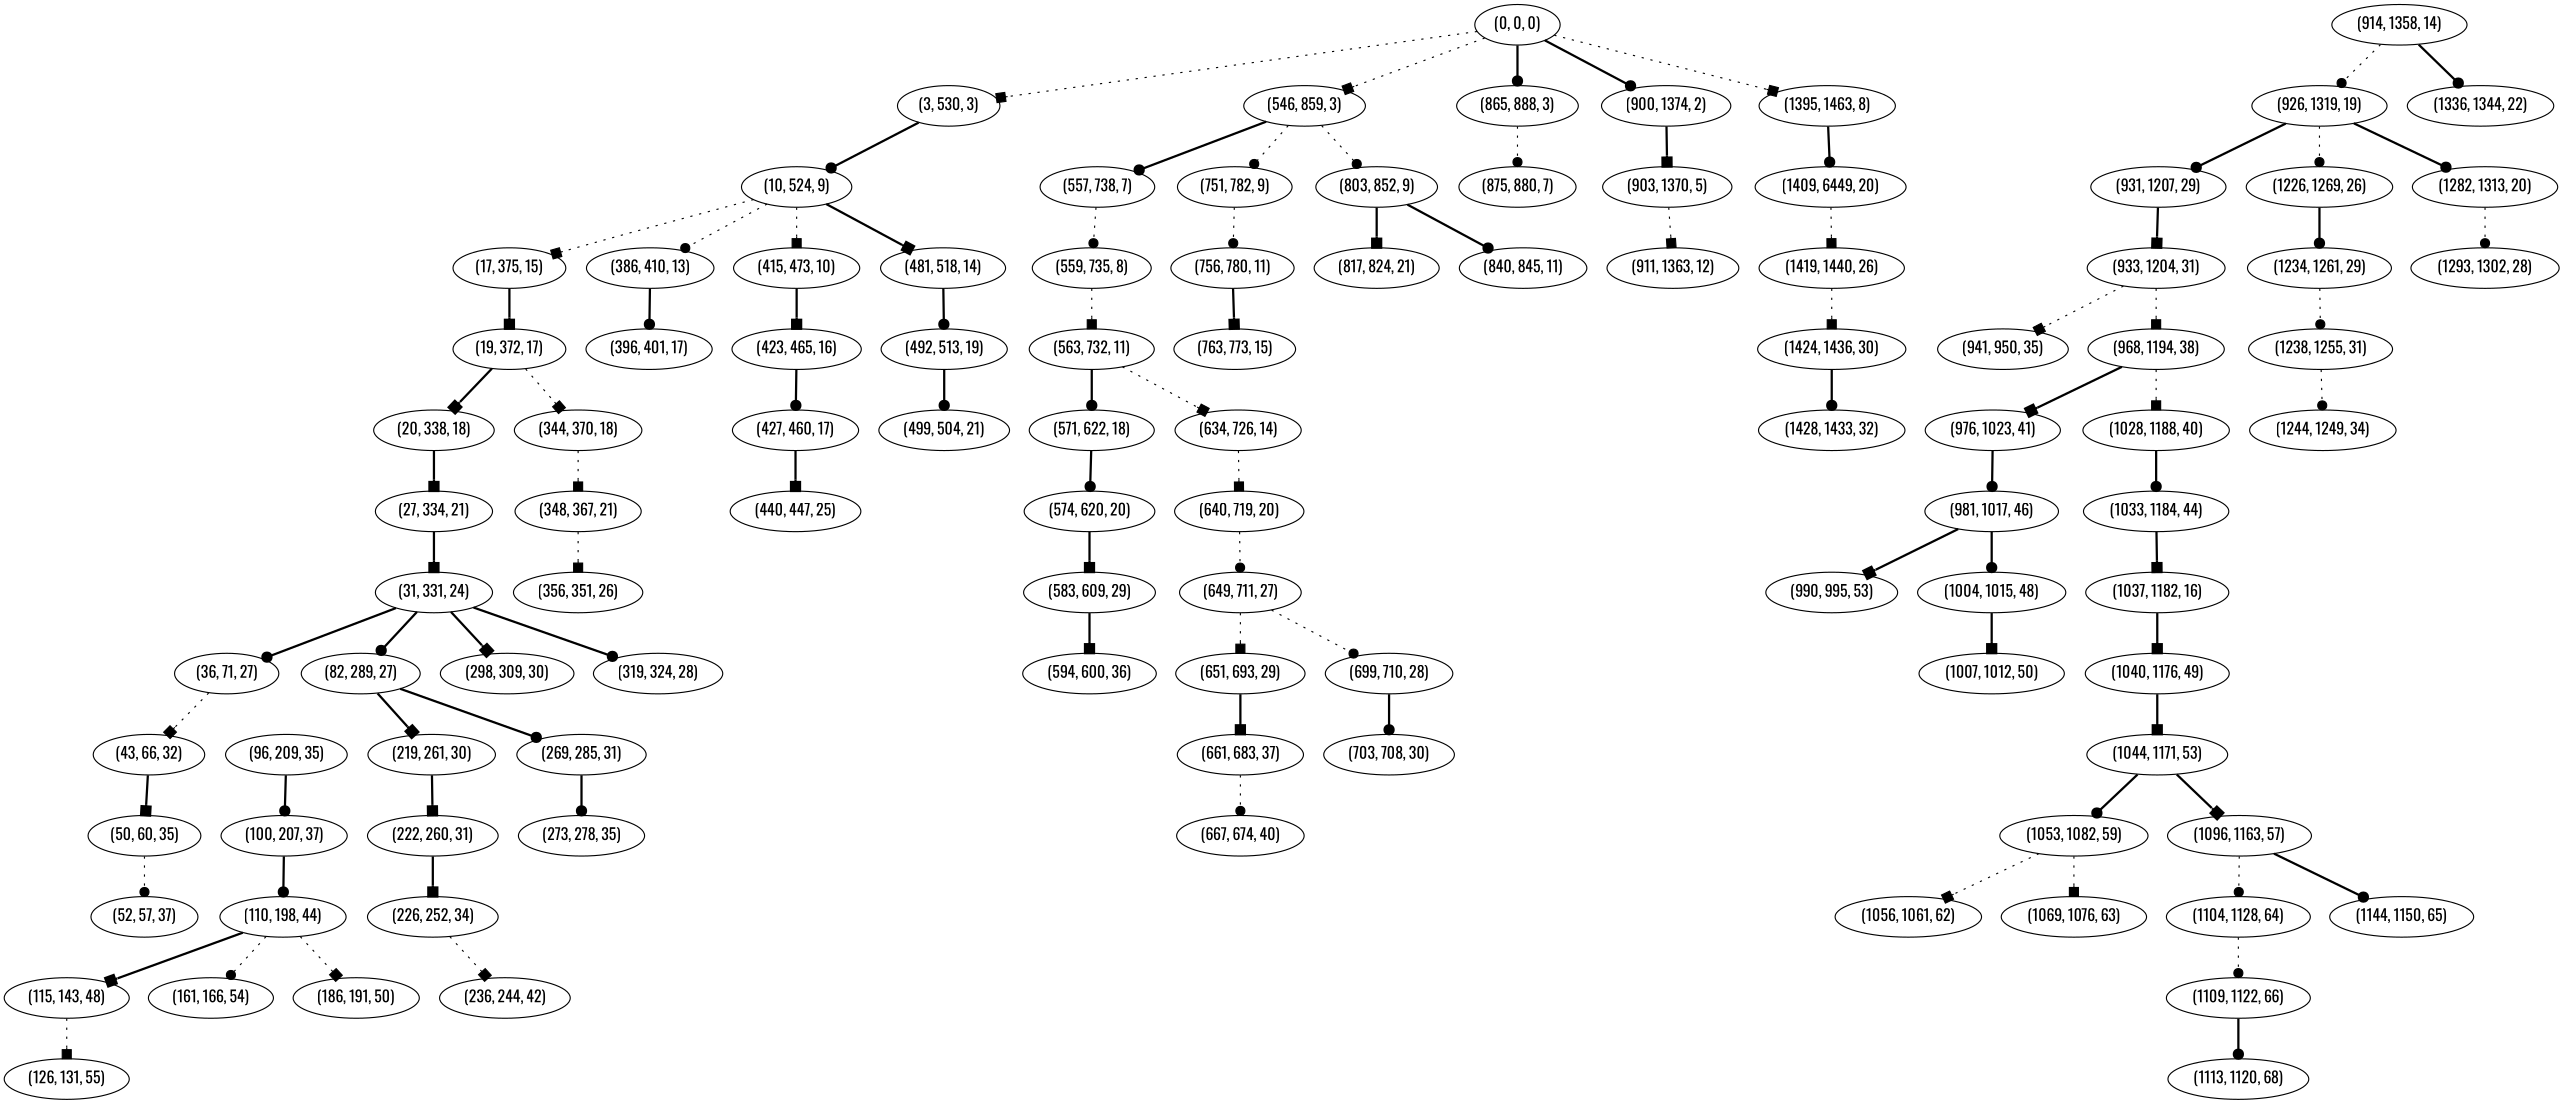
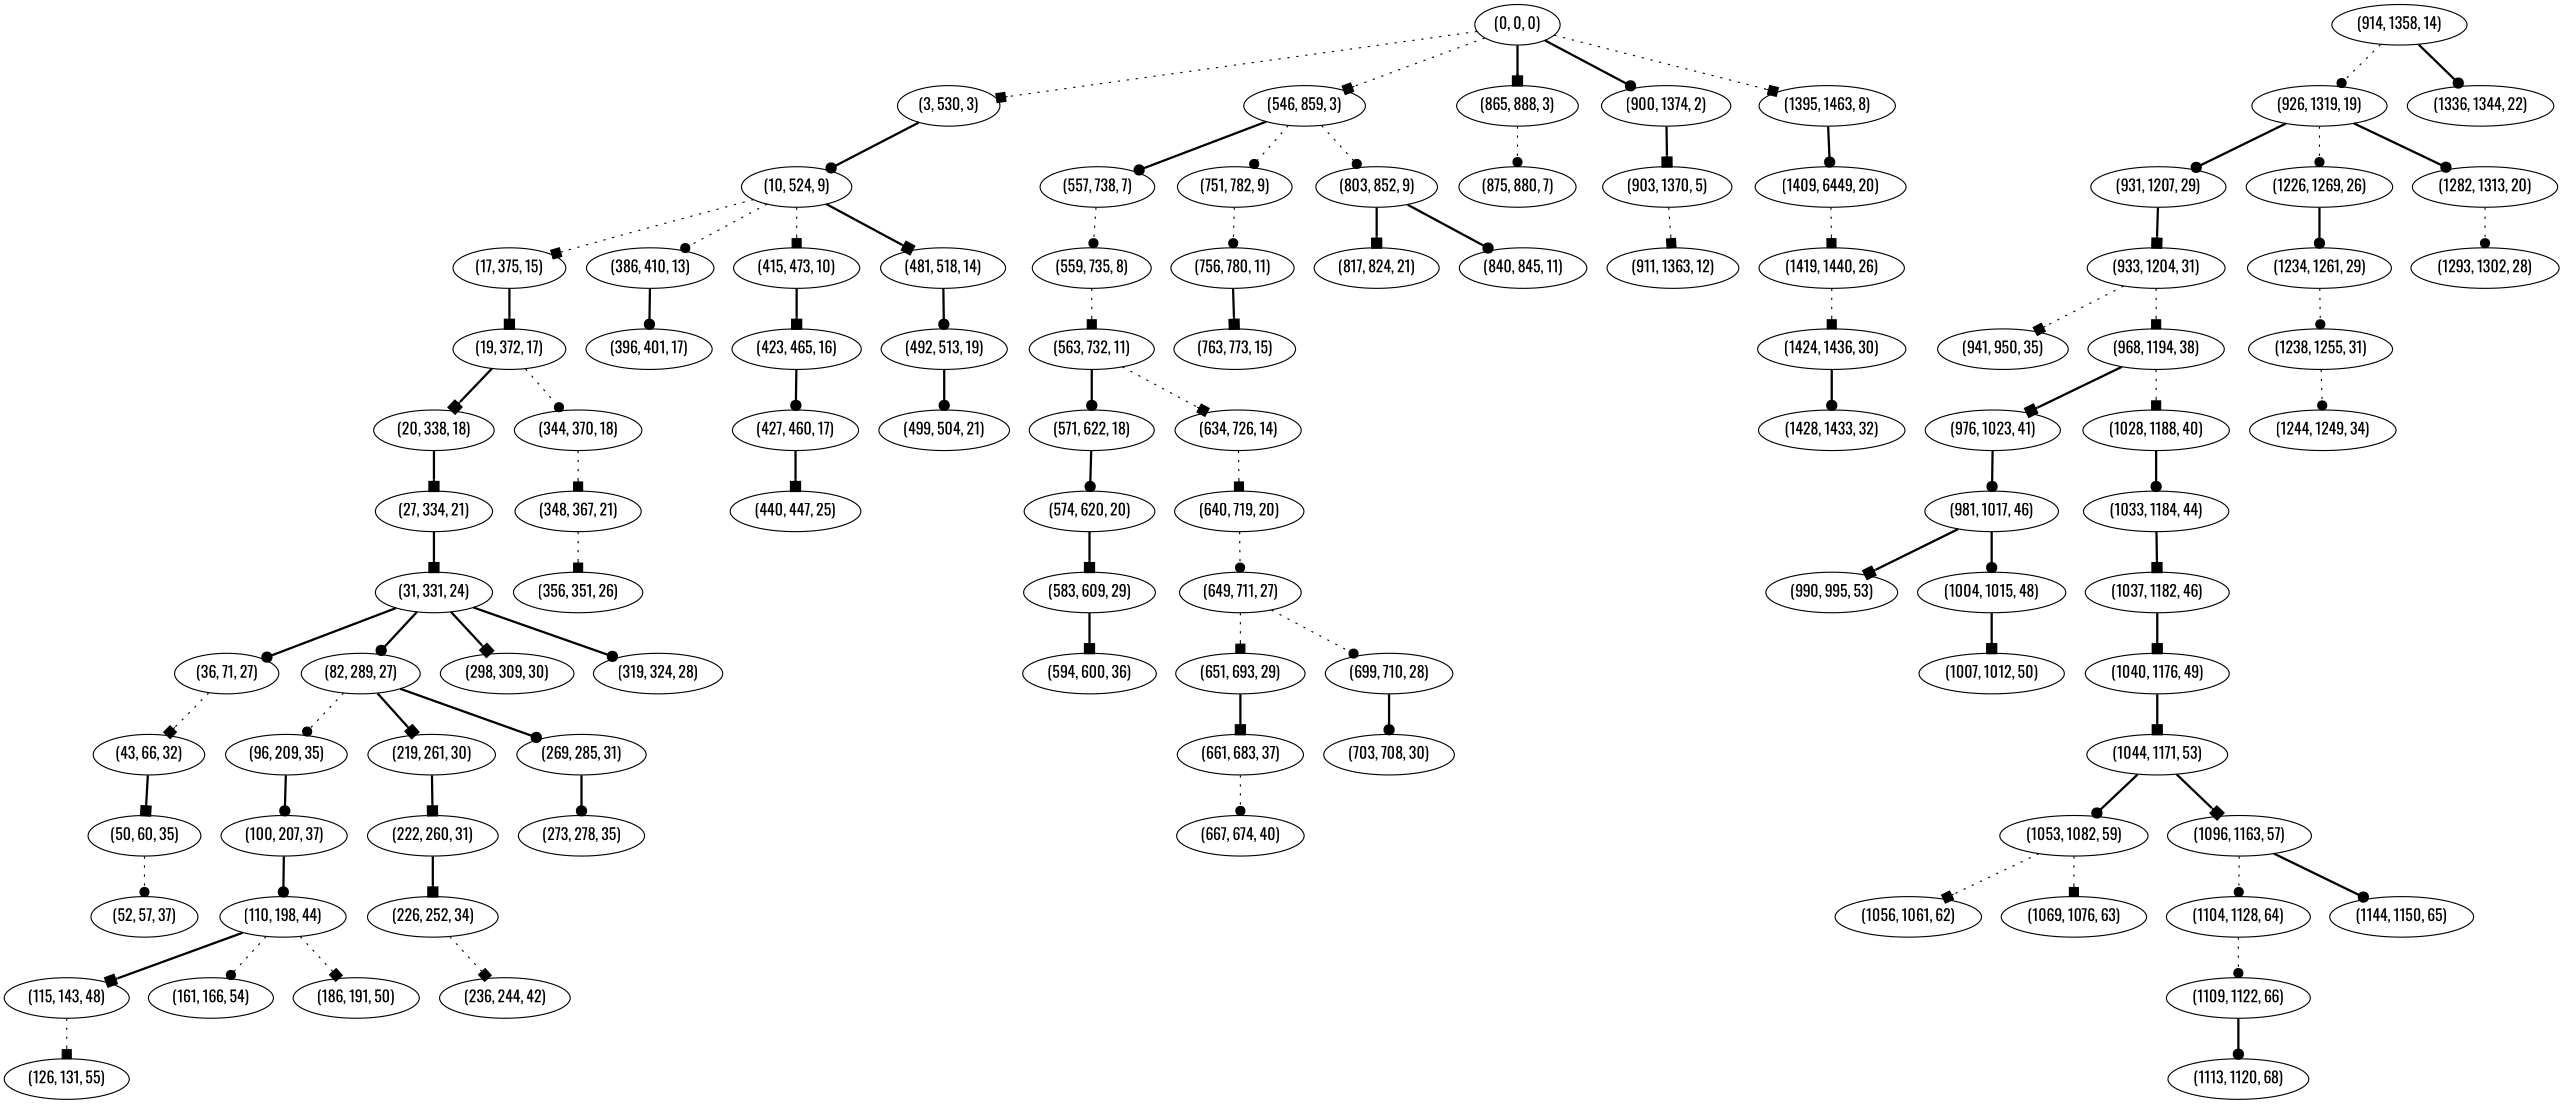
edge "(0, 0, 0)" -> "(865, 888, 3)": arrowhead dot -> box
edge "(19, 372, 17)" -> "(344, 370, 18)": arrowhead box -> dot
node "(1037, 1182, 16)": label "(1037, 1182, 16)" -> "(1037, 1182, 46)"
edge "(82, 289, 27)" -> "(96, 209, 35)": added
